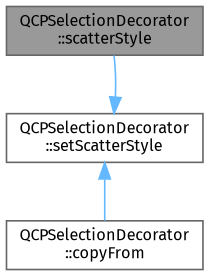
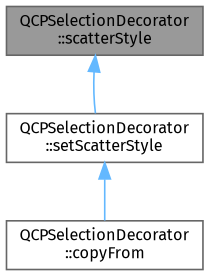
edge "QCPSelectionDecorator ::scatterStyle" -> "QCPSelectionDecorator ::setScatterStyle": reversed
